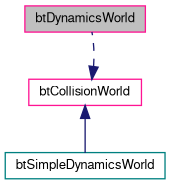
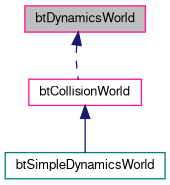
edge "btDynamicsWorld" -> "btCollisionWorld": reversed
